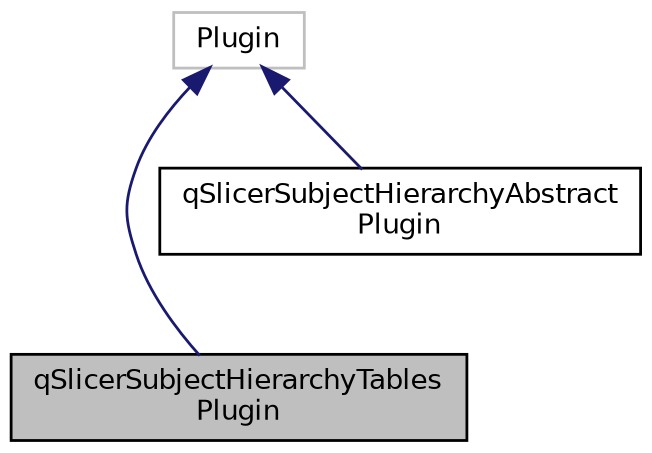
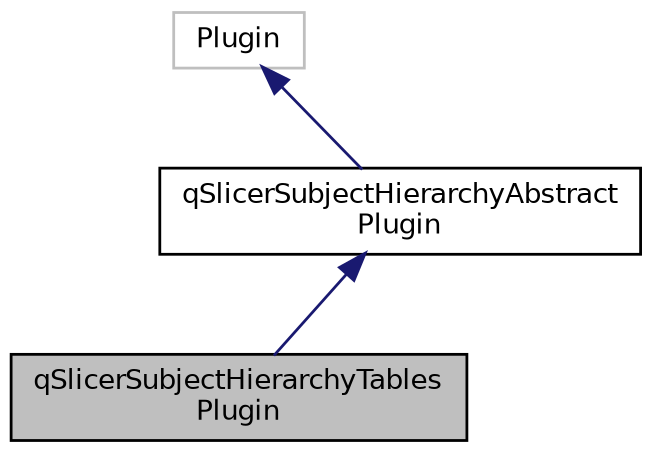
edge "qSlicerSubjectHierarchyTables Plugin" -> "Plugin": now "qSlicerSubjectHierarchyTables Plugin" -> "qSlicerSubjectHierarchyAbstract Plugin"
